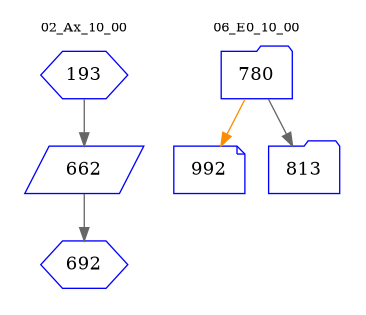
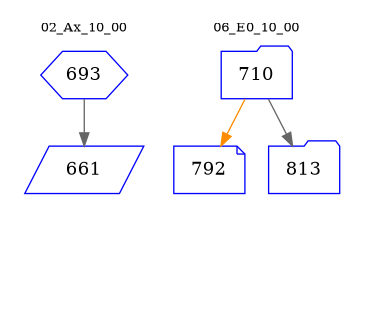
node "193": label "193" -> "693"
node "780": label "780" -> "710"
node "662": label "662" -> "661"
node "992": label "992" -> "792"
node "692": removed
